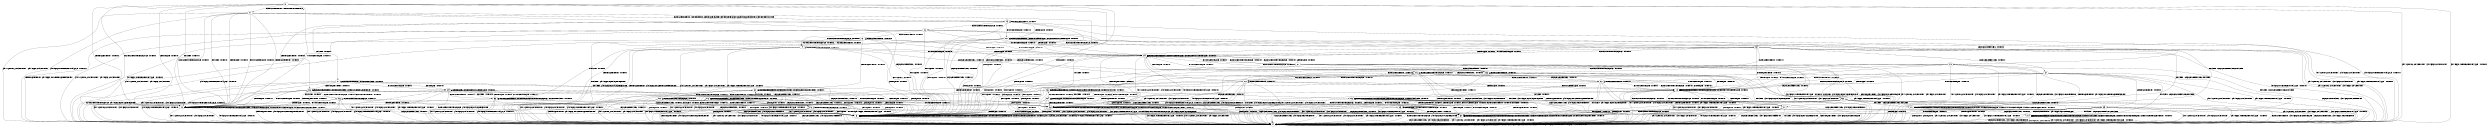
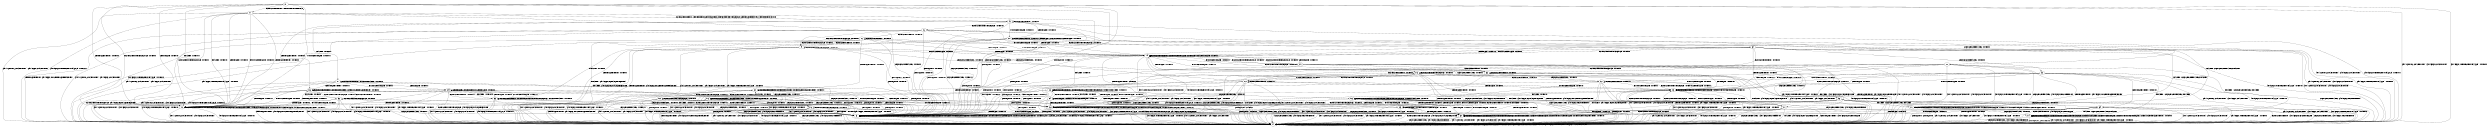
edge "s37" -> "s3": label "APPLICATION / TIMEOUT" -> "CERTIFICATE_VERIFY / TIMEOUT"
edge "s16" -> "s18": label "ECDH_CLIENT_KEY_FATAL / TIMEOUT" -> "ECDH_CLIENT_KEY_EXCHANGE / TIMEOUT"
